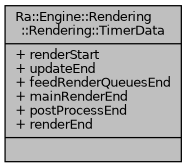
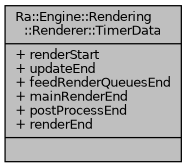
node "Ra::Engine::Rendering": text "::Rendering::TimerData" -> "::Renderer::TimerData"
